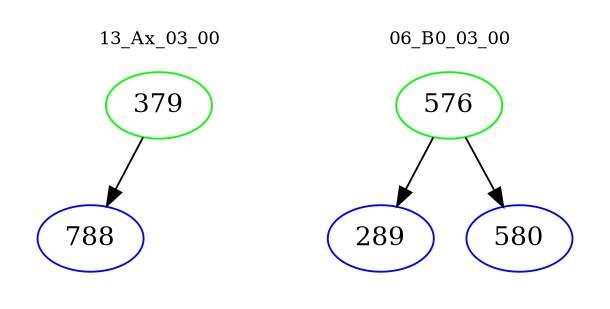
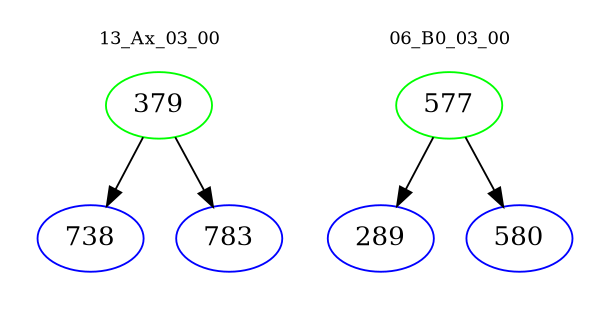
node "576": label "576" -> "577"
node "788": label "788" -> "738"
node "783": added
